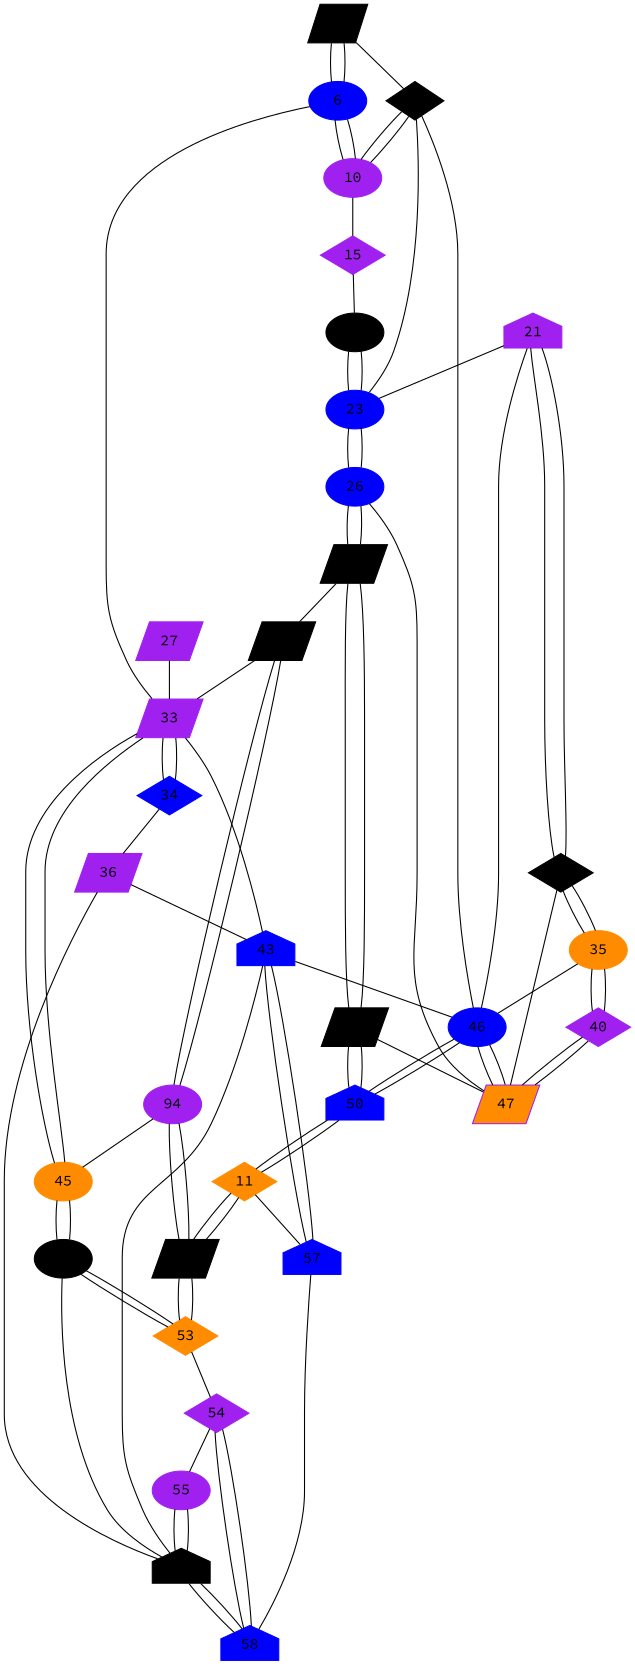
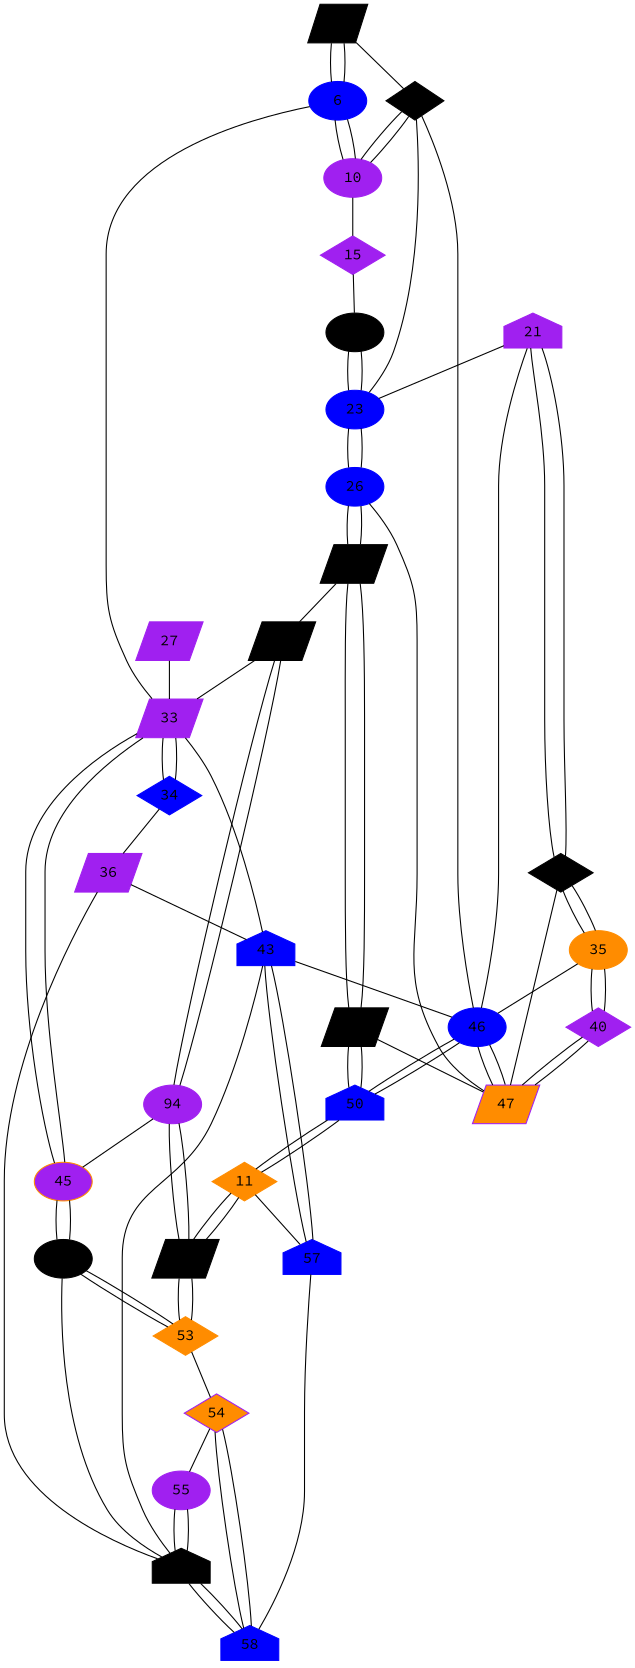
node "45": fillcolor darkorange -> purple
node "54": fillcolor purple -> darkorange
